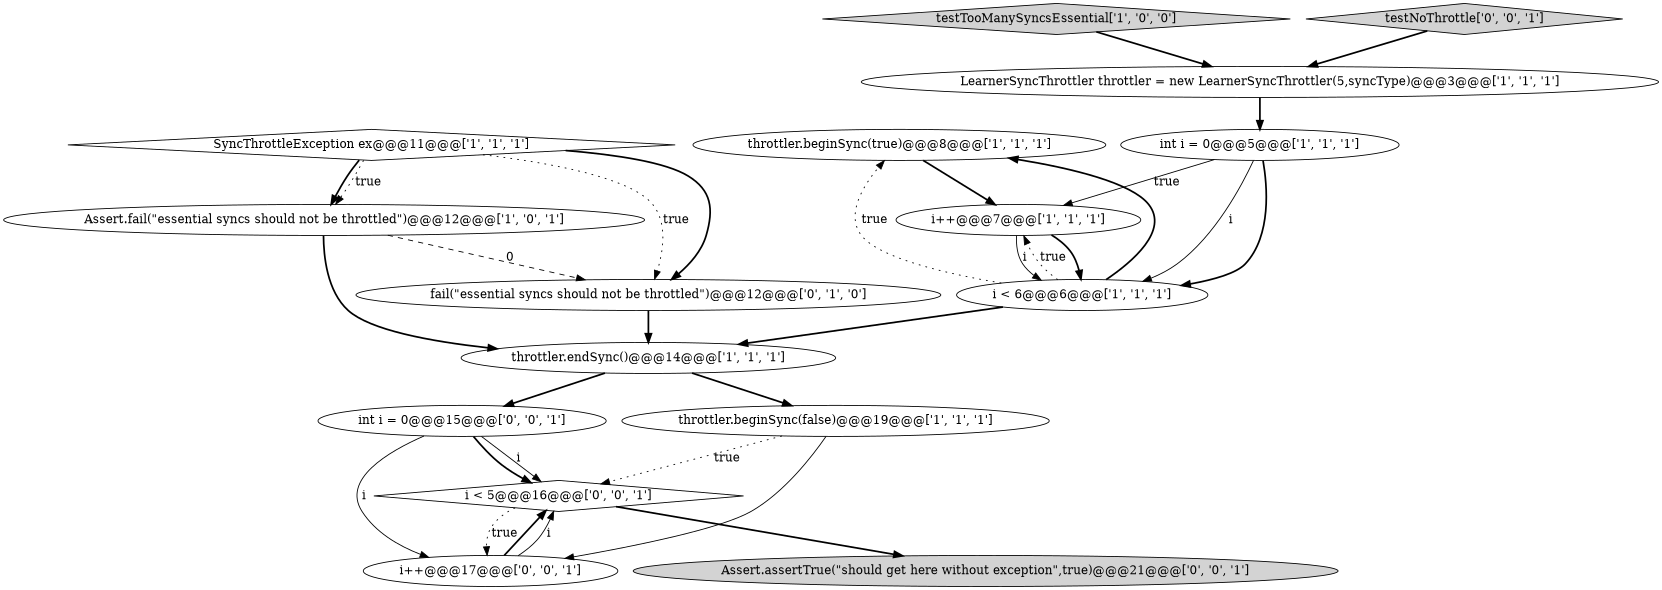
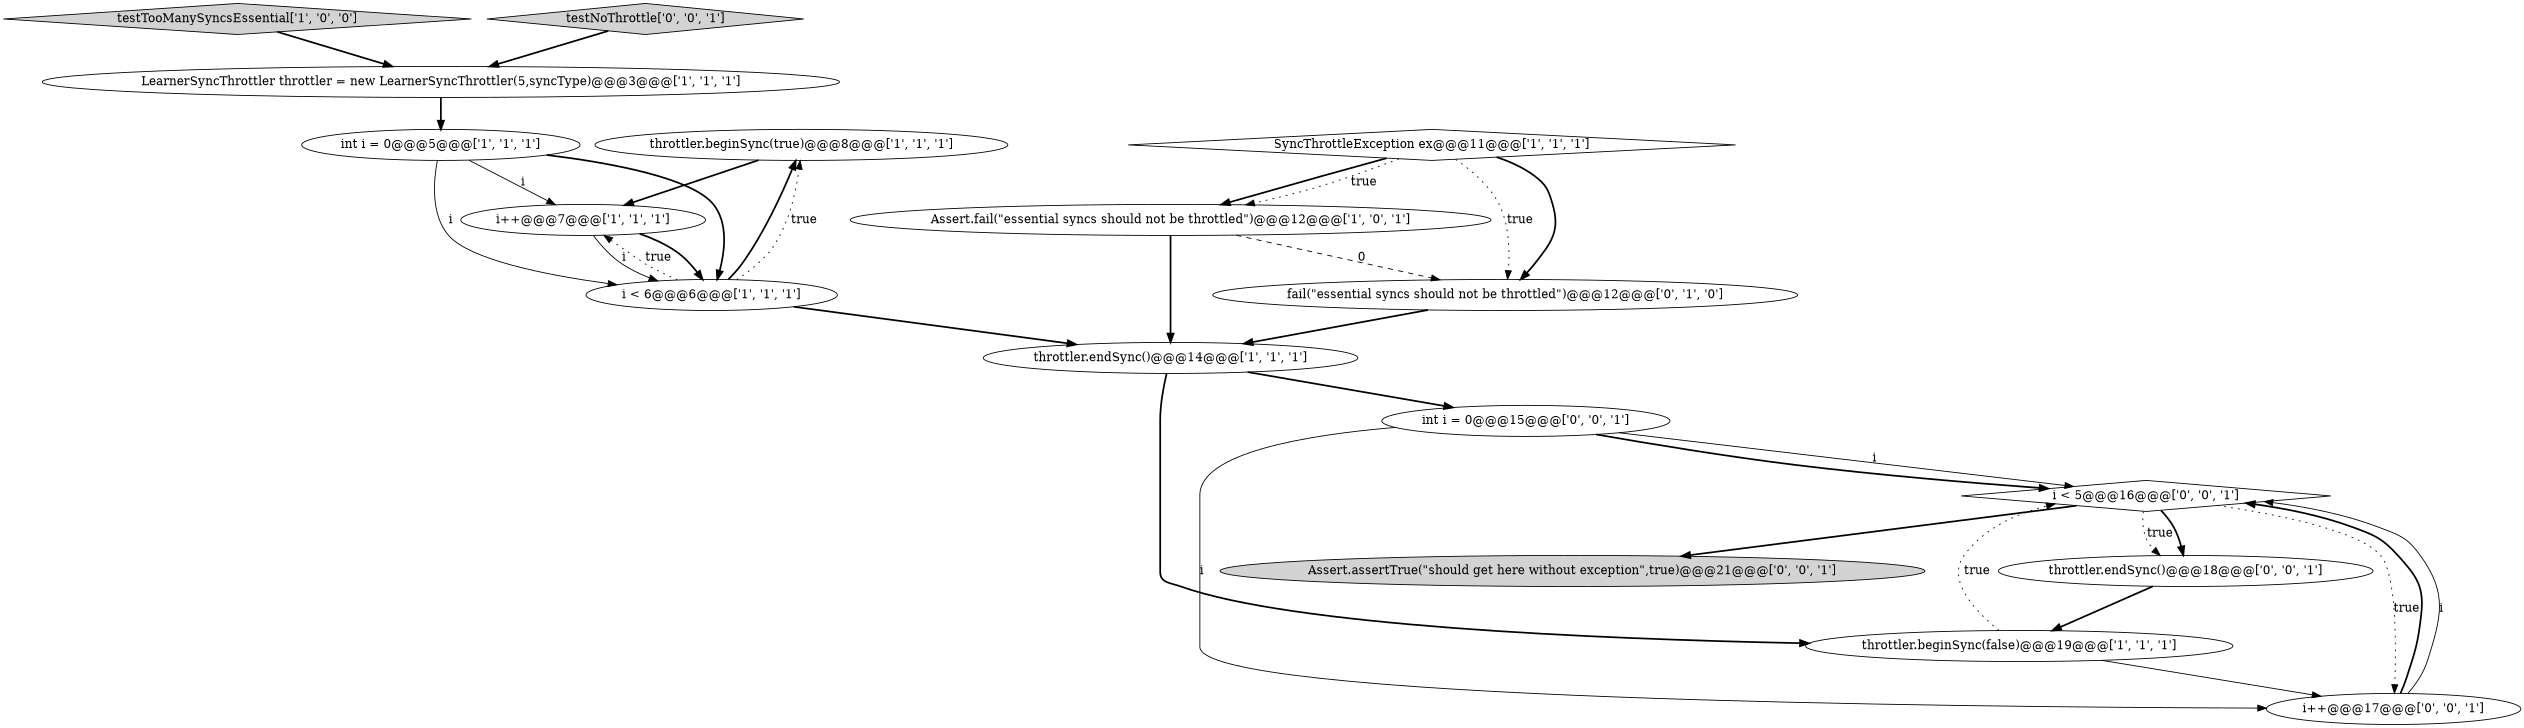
edge "int i = 0@@@5@@@['1', '1', '1']" -> "i++@@@7@@@['1', '1', '1']": label "true" -> "i"
node "throttler.endSync()@@@18@@@['0', '0', '1']": added
